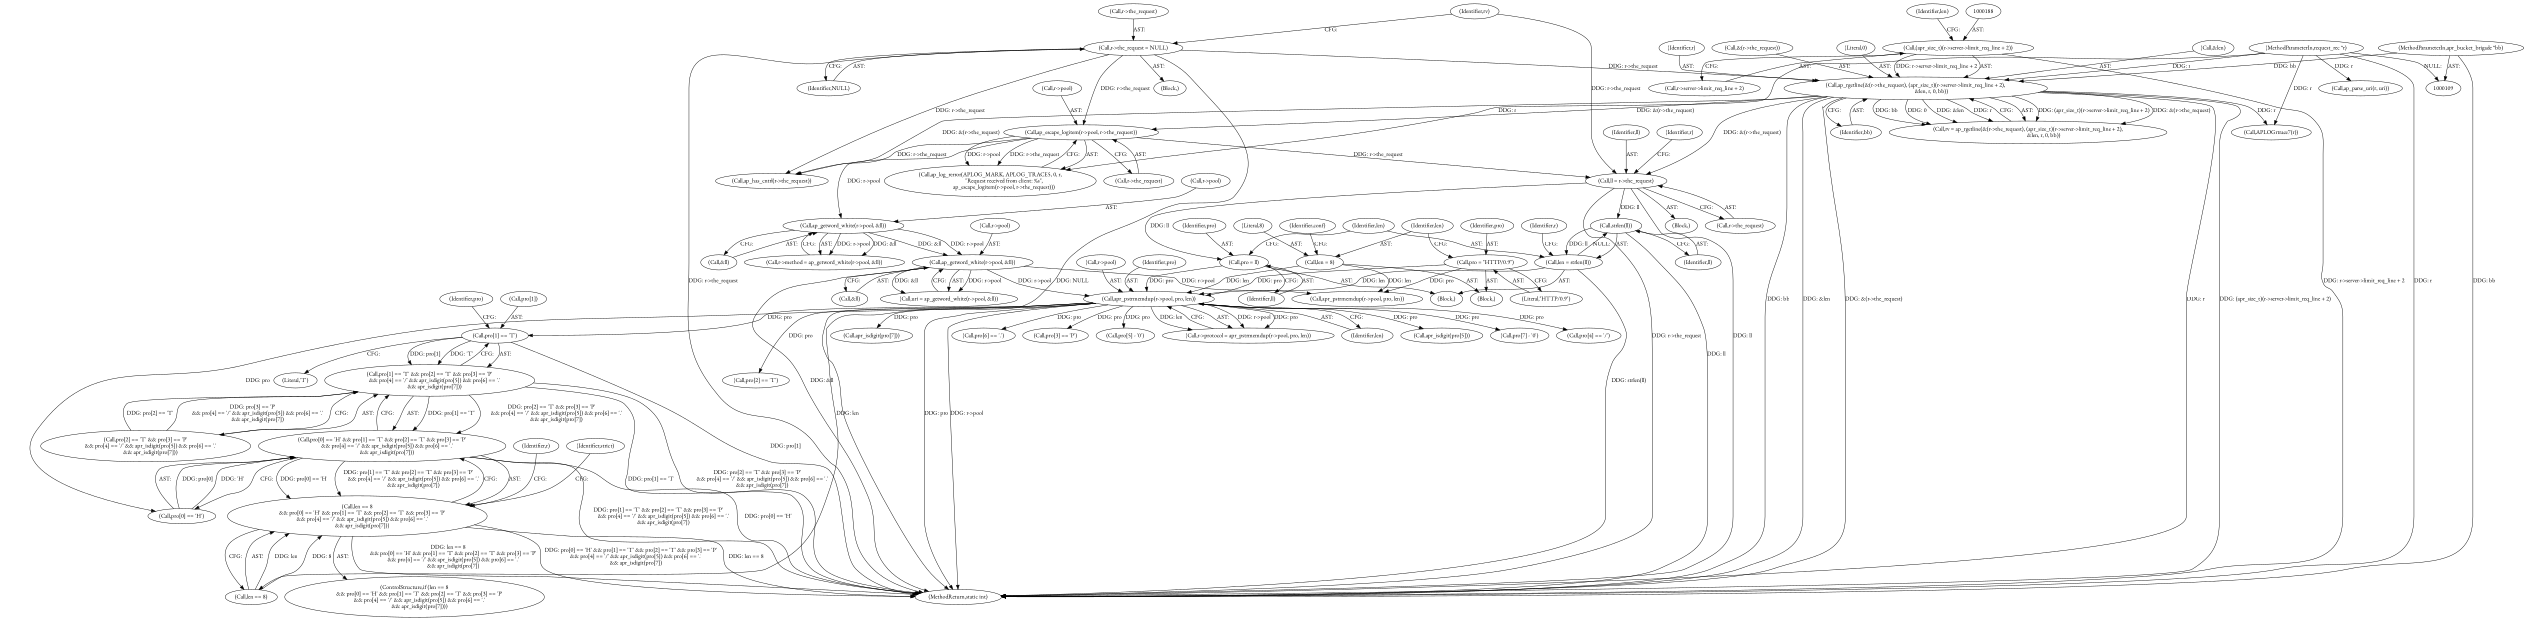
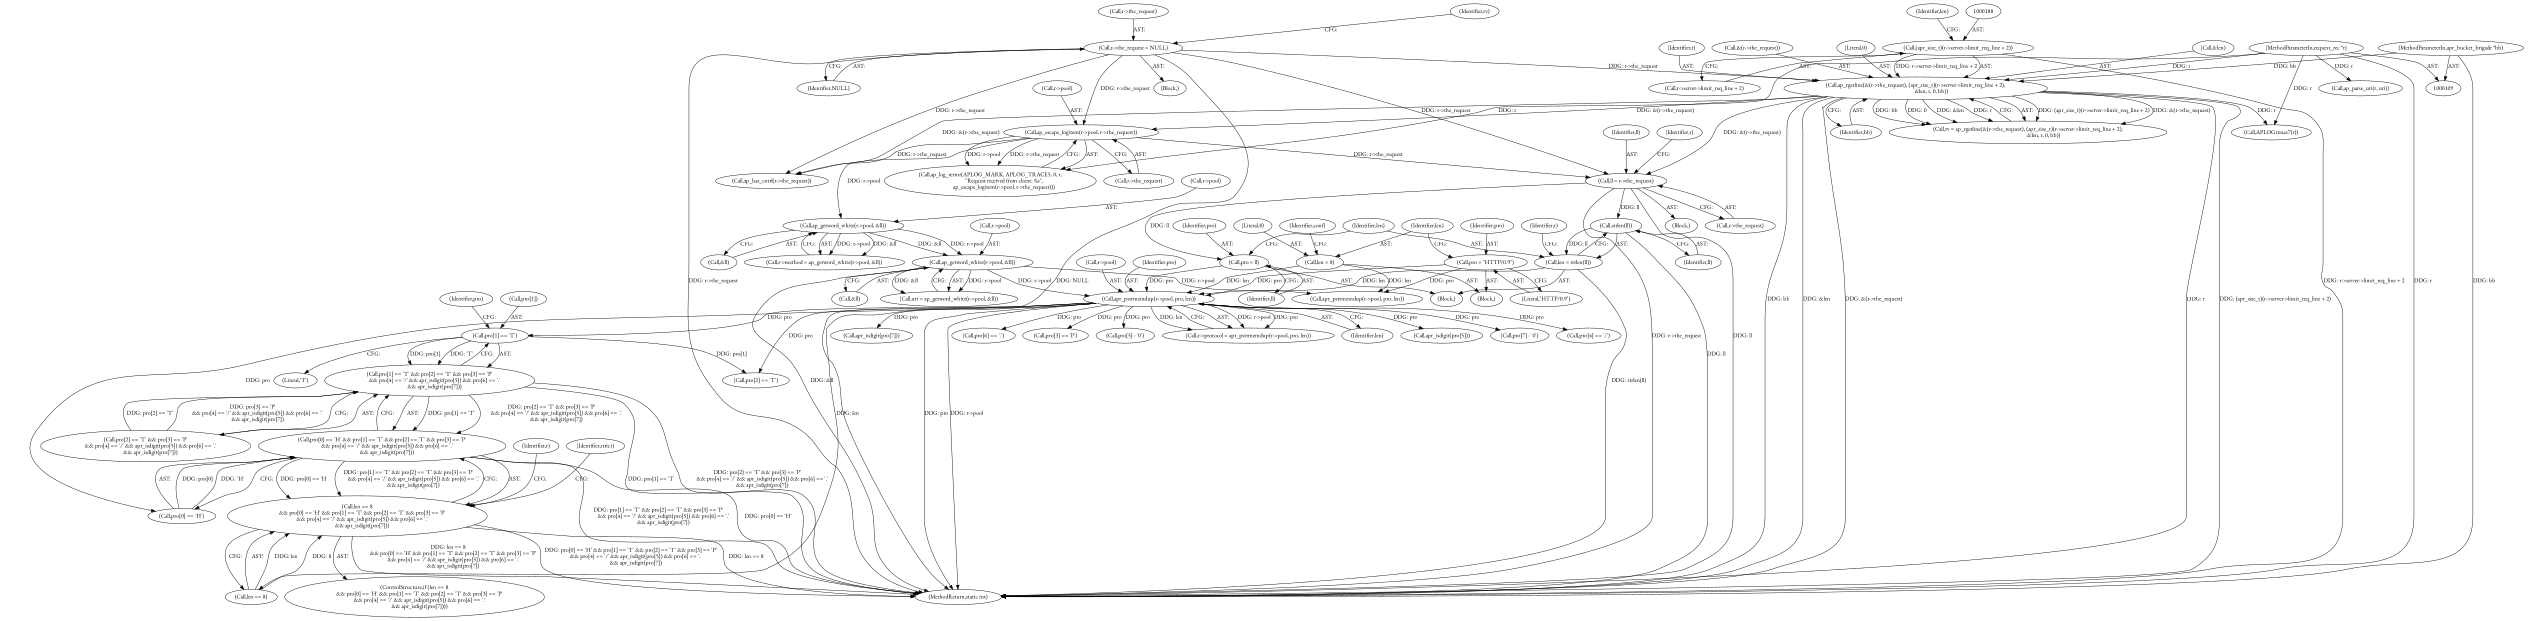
edge "(Identifier,rv)" -> "(Call,ll = r->the_request)": now "(Call,r->the_request = NULL)" -> "(Call,ll = r->the_request)"
edge "(MethodParameterIn,request_rec *r)" -> "1000109": label "NULL: " -> "AST: "
edge "(Call,len = strlen(ll))" -> "(Call,strlen(ll))": label "NULL: " -> "CFG: "
edge "(Call,pro[1] == 'T')" -> "(MethodReturn,static int)": now "(Call,pro[1] == 'T')" -> "(Call,pro[2] == 'T')"
